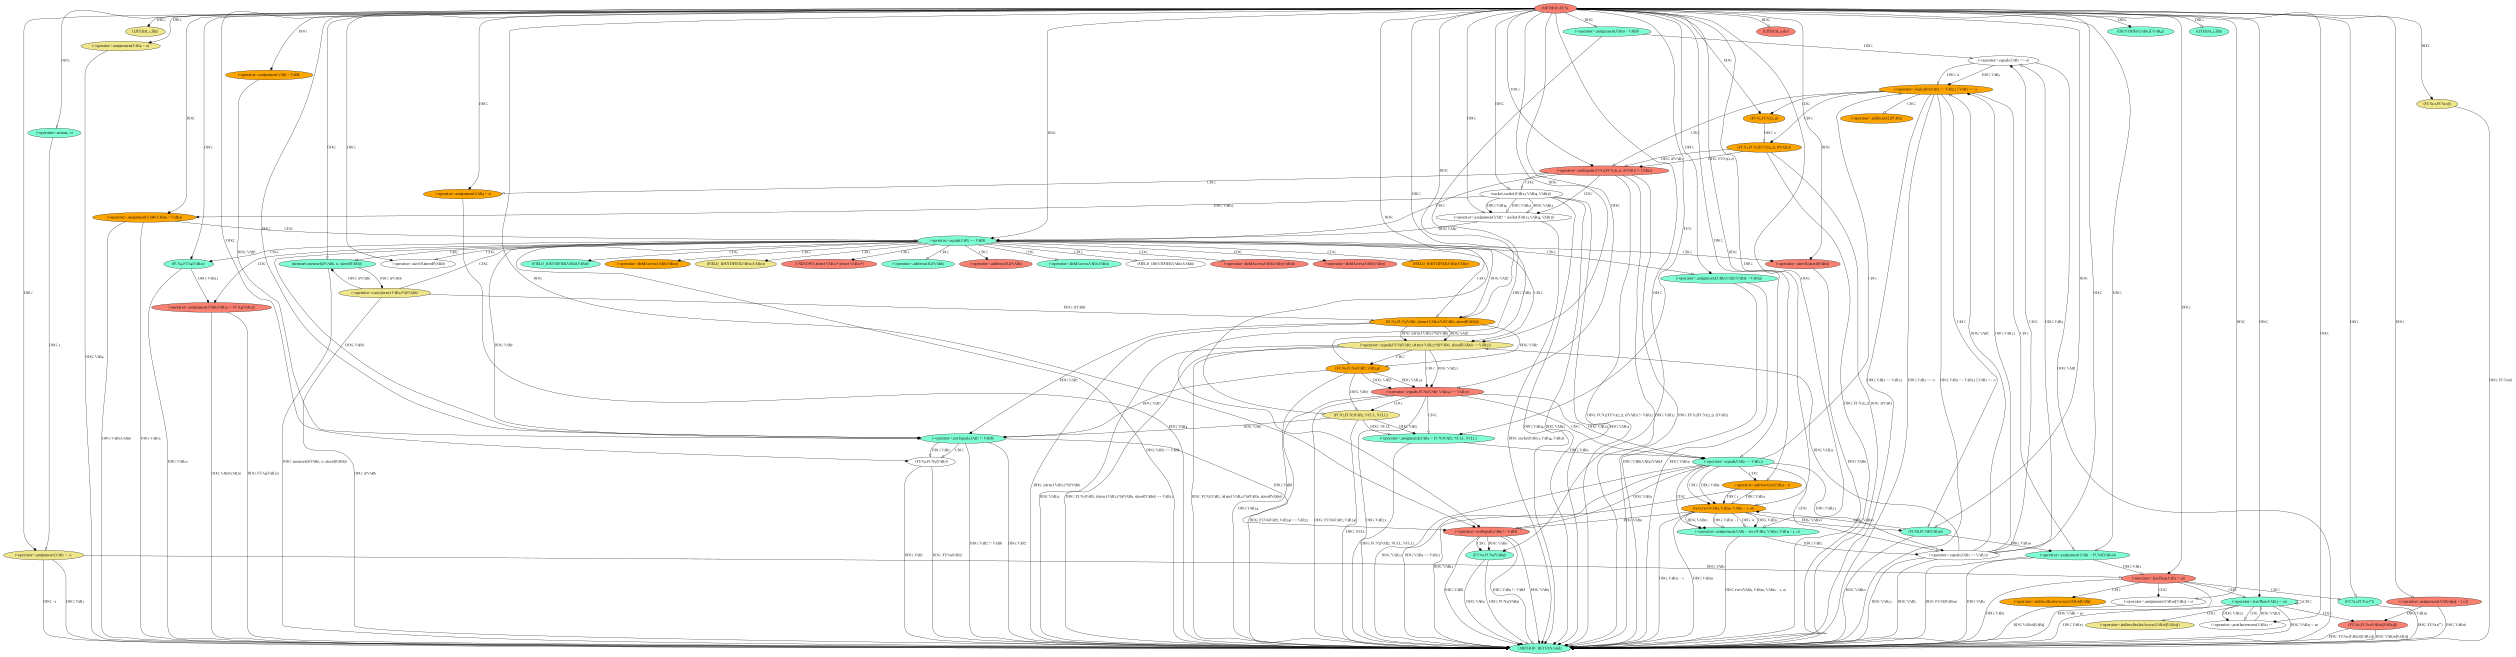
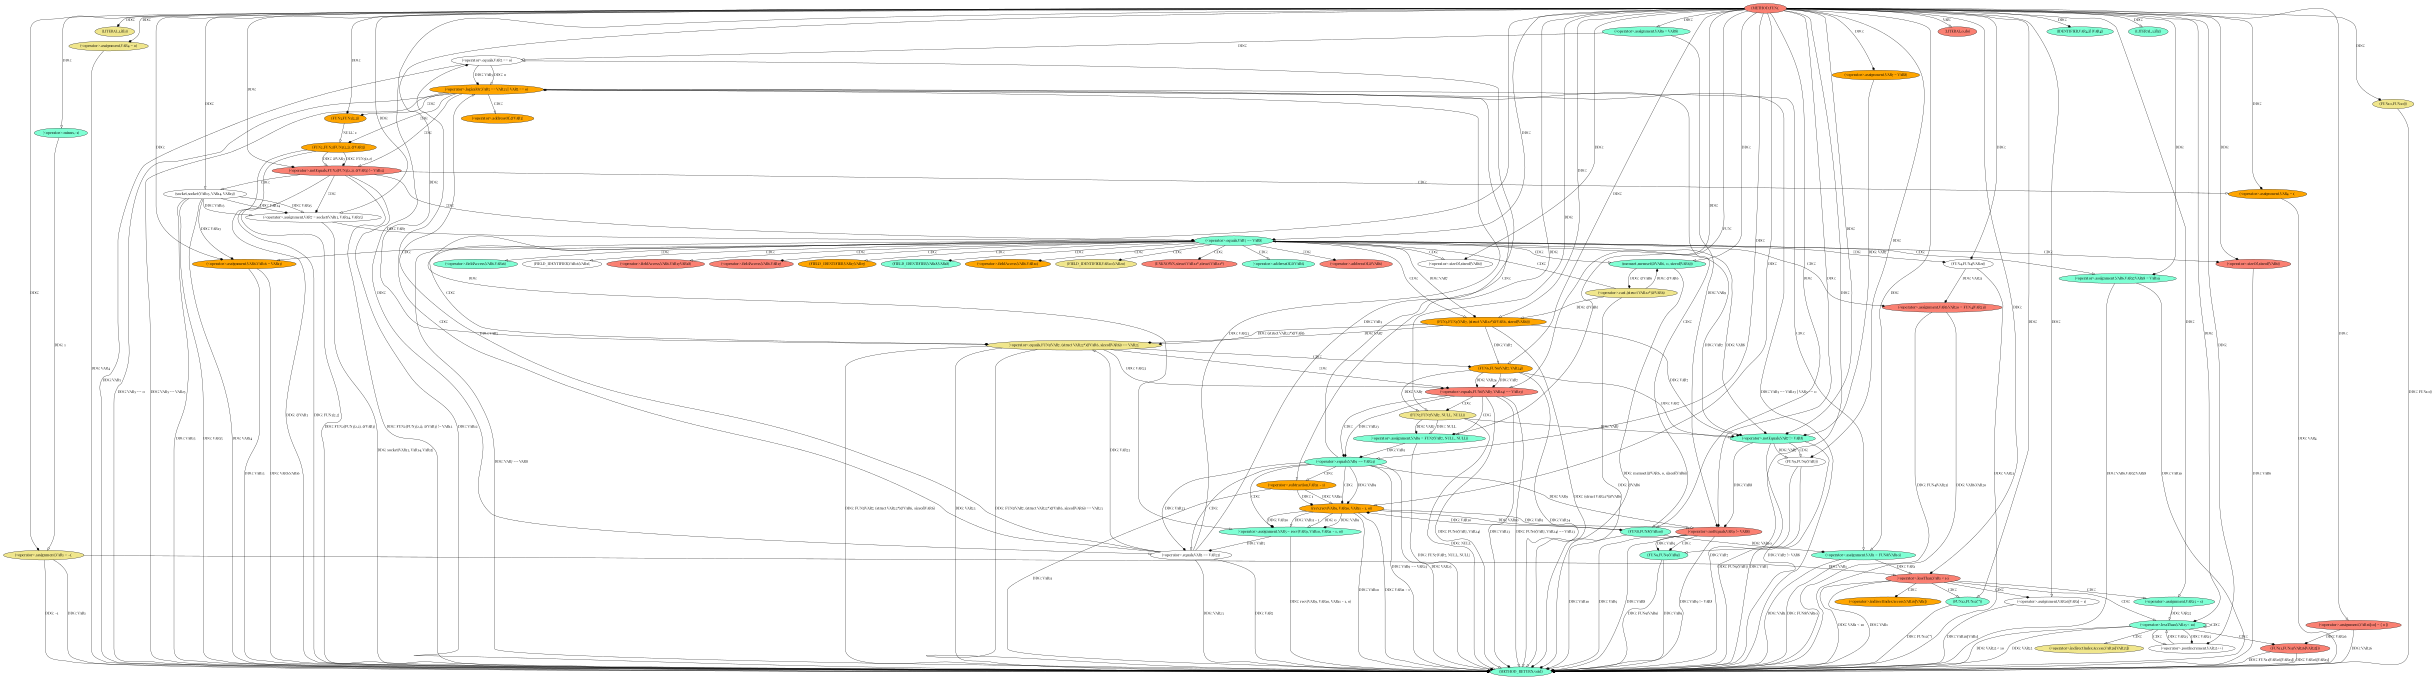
edge "(METHOD,FUN1)" -> "(LITERAL,0,do)": label "DDG: " -> "VAR: "
node "(IDENTIFIER,VAR0,if (VAR4))": label "(IDENTIFIER,VAR0,if (VAR4))" -> "(IDENTIFIER,VAR4,if (VAR4))"
edge "(FUN3,FUN3(2,2))" -> "(FUN2,FUN2(FUN3(2,2), &VAR3))": label "DDG: 2" -> "NULL: 2"
edge "(<operator>.assignment,VAR6.VAR16 = VAR13)" -> "(<operator>.equals,VAR7 == VAR8)": reversed
edge "(<operator>.equals,VAR7 == VAR8)" -> "(memset,memset(&VAR6, 0, sizeof(VAR6)))": label "VAR: " -> "CDG: "
node "(FUN4,FUN4(VAR21))": fillcolor aquamarine -> white
edge "(METHOD,FUN1)" -> "(FUN9,FUN9(VAR9))": arrowhead diamond -> onormal
edge "(<operator>.equals,VAR9 == VAR23)" -> "(<operator>.subtraction,VAR11 - 1)": arrowhead diamond -> onormal
node "(<operator>.assignment,VAR25 = 0)": added
